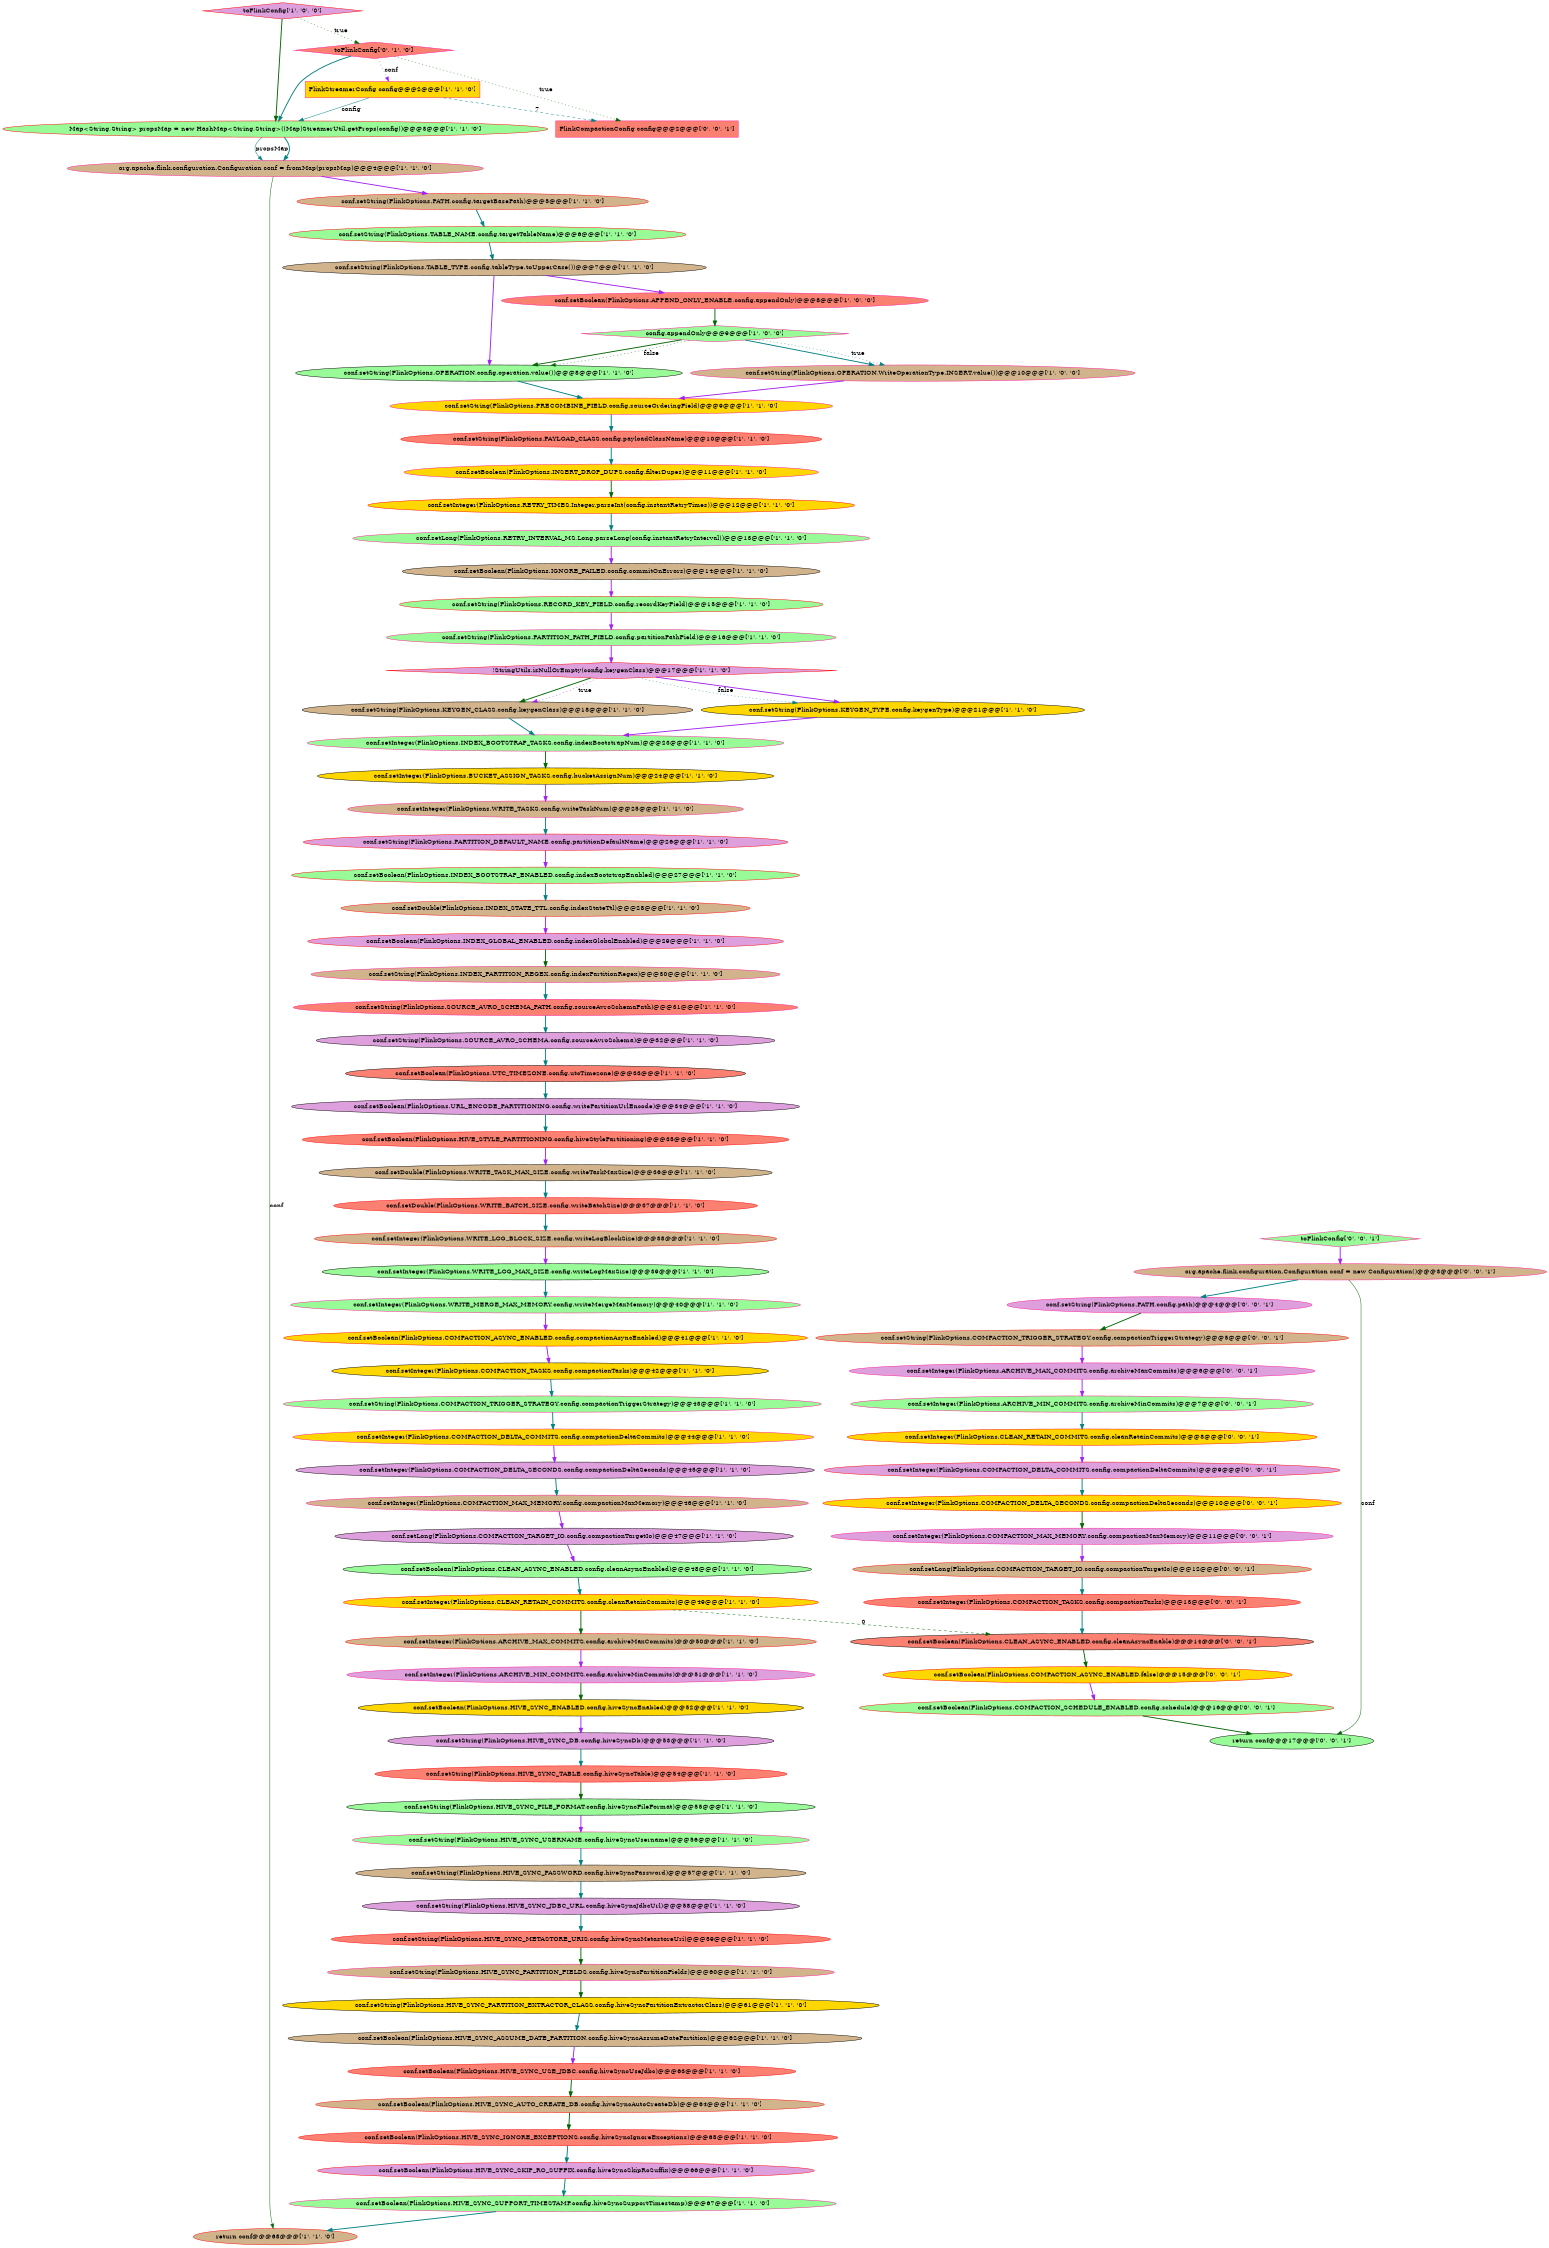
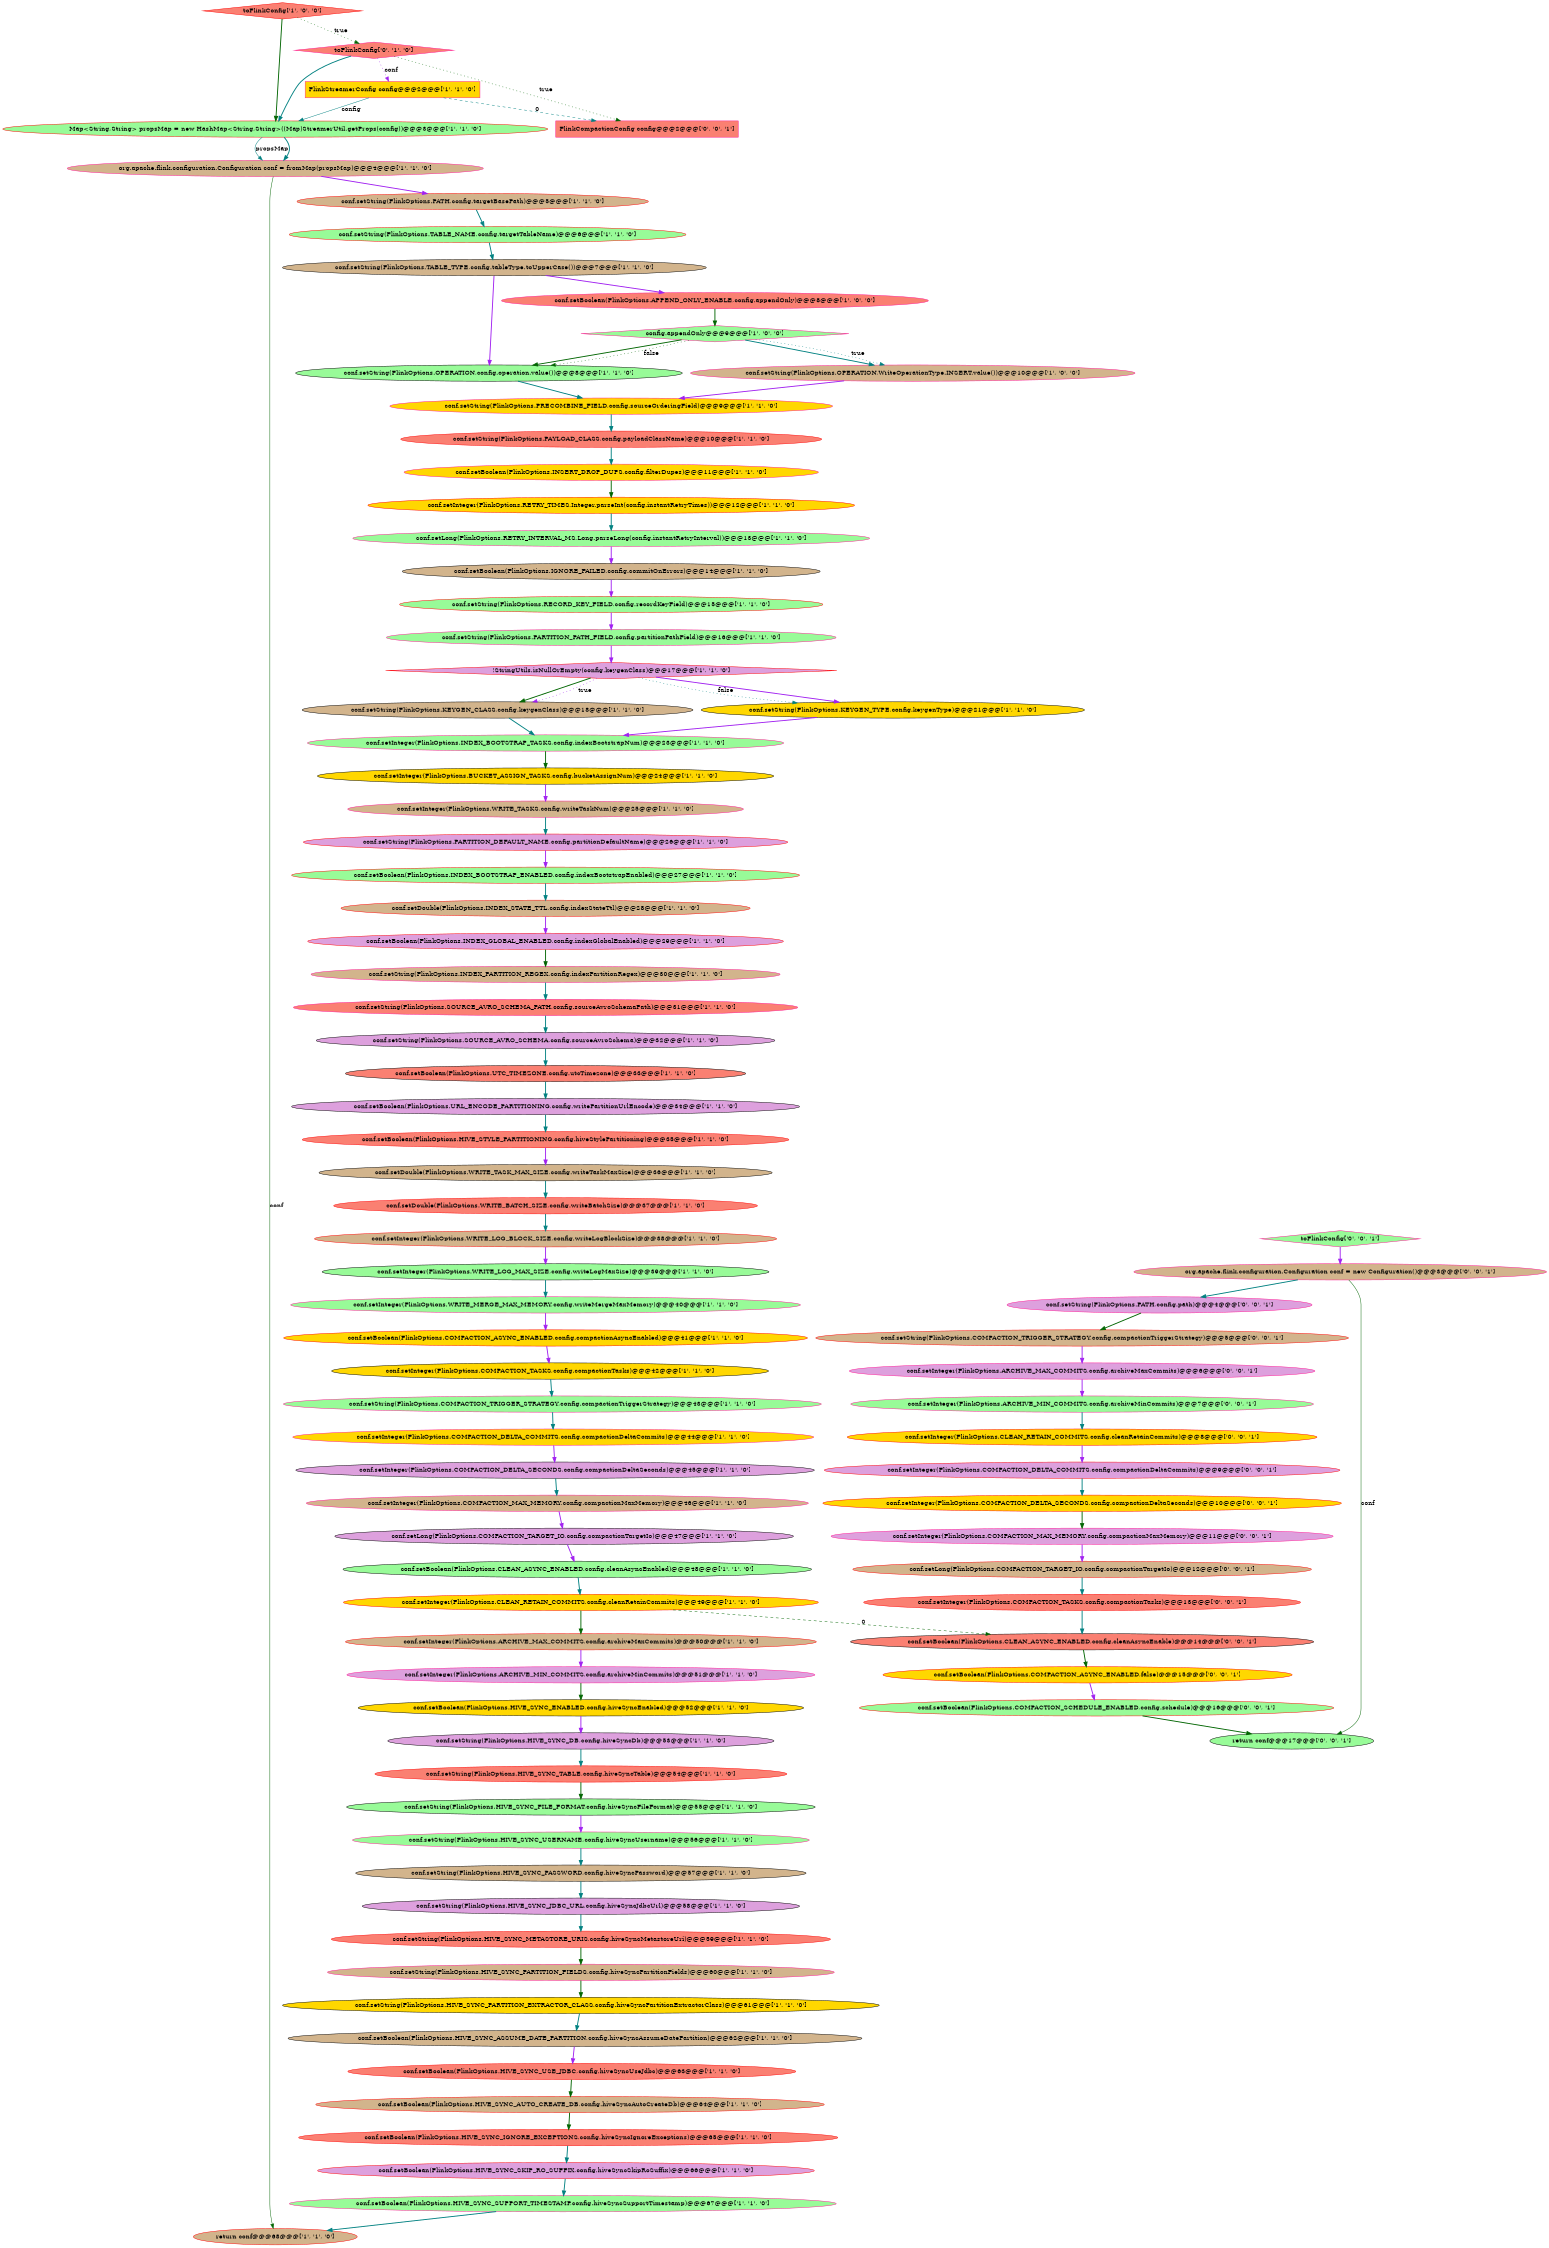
node "toFlinkConfig['1', '0', '0']": fillcolor plum -> salmon
edge "FlinkStreamerConfig config@@@2@@@['1', '1', '0']" -> "FlinkCompactionConfig config@@@2@@@['0', '0', '1']": label "7" -> "0"
